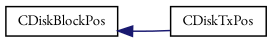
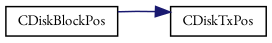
edge "CDiskTxPos" -> "CDiskBlockPos": reversed
